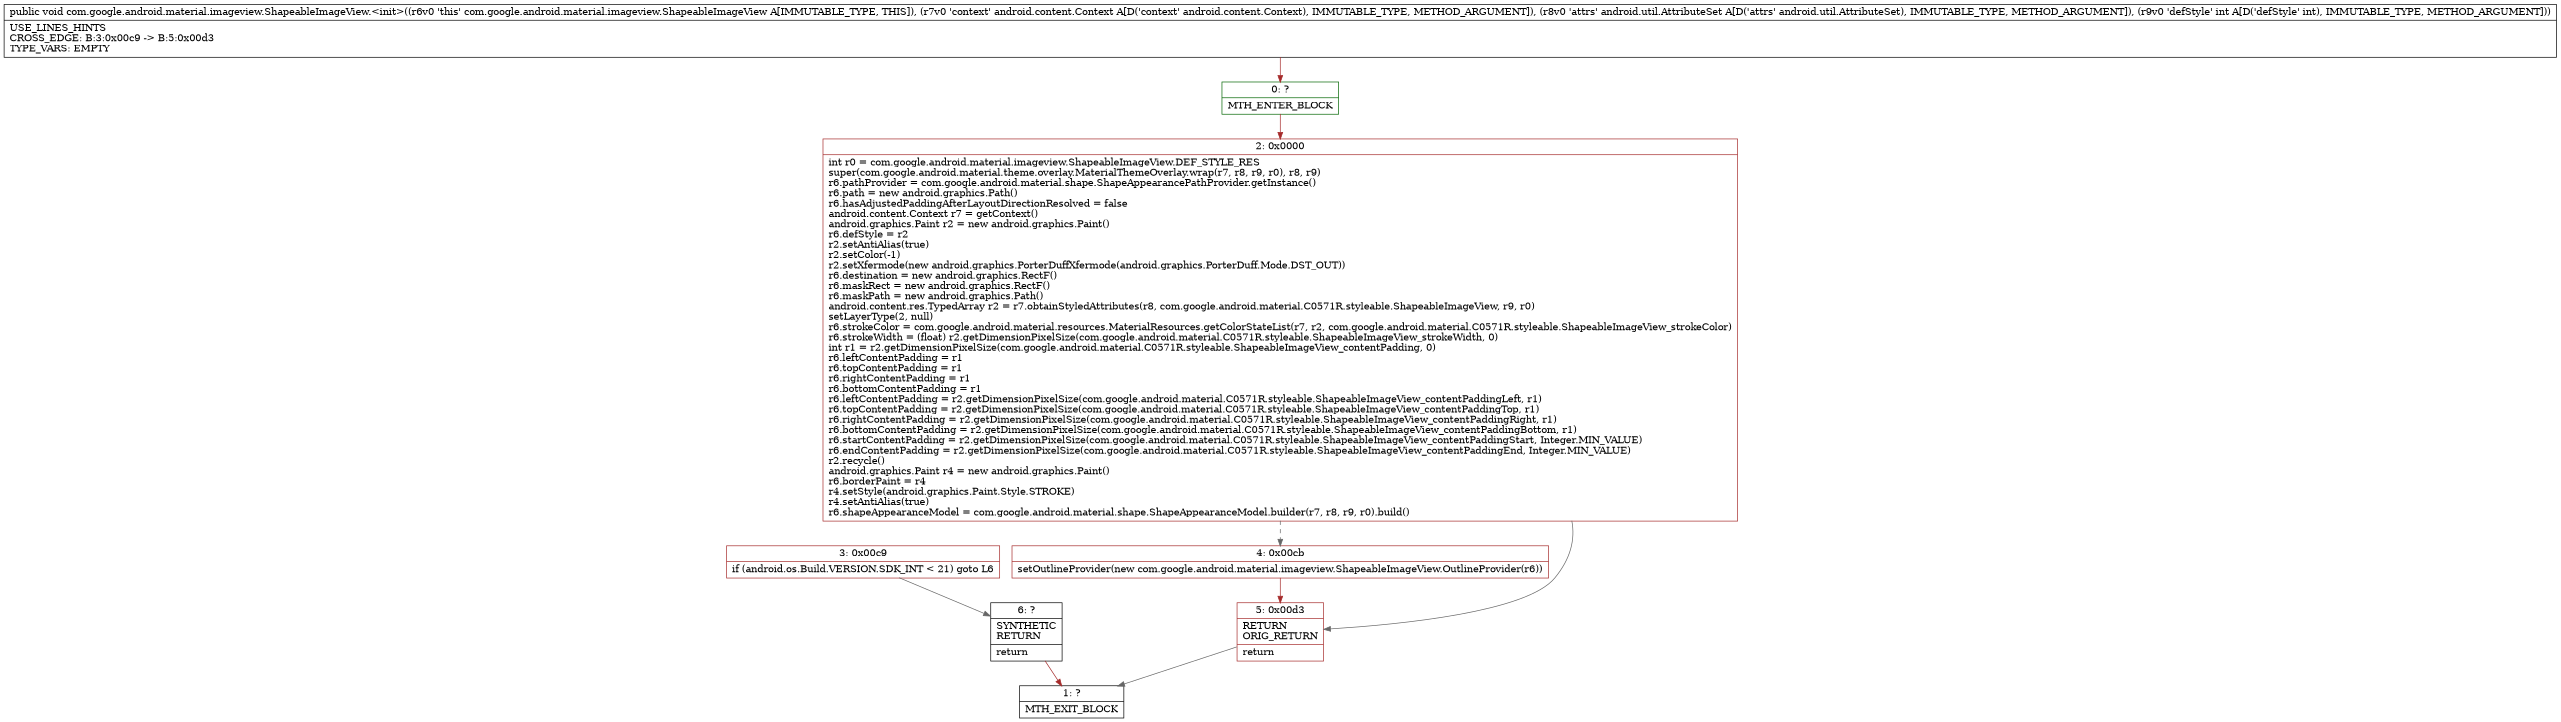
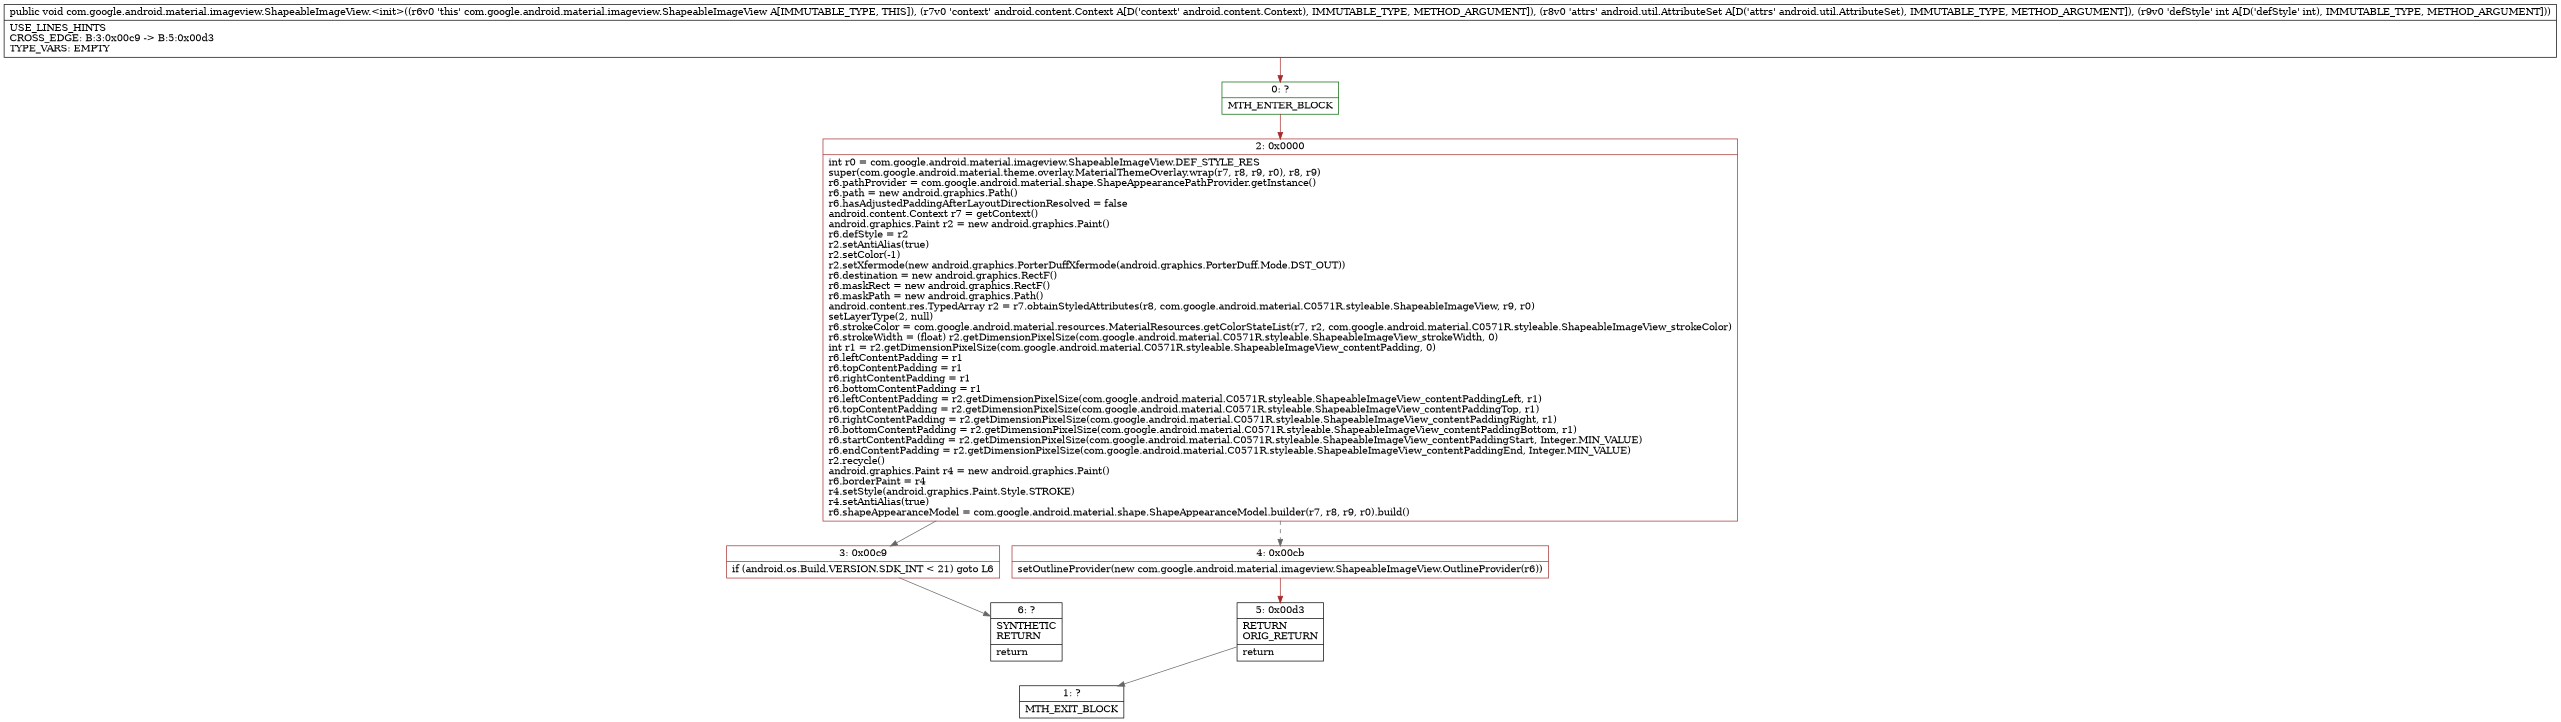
edge "2: 0x0000" -> "5: 0x00d3": now "2: 0x0000" -> "3: 0x00c9"
node "5: 0x00d3": color brown -> black
edge "6: ?" -> "1: ?": removed
